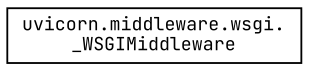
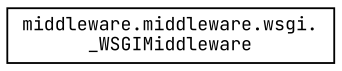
node "uvicorn.middleware.wsgi. _WSGIMiddleware": label "uvicorn.middleware.wsgi. _WSGIMiddleware" -> "middleware.middleware.wsgi. _WSGIMiddleware"
